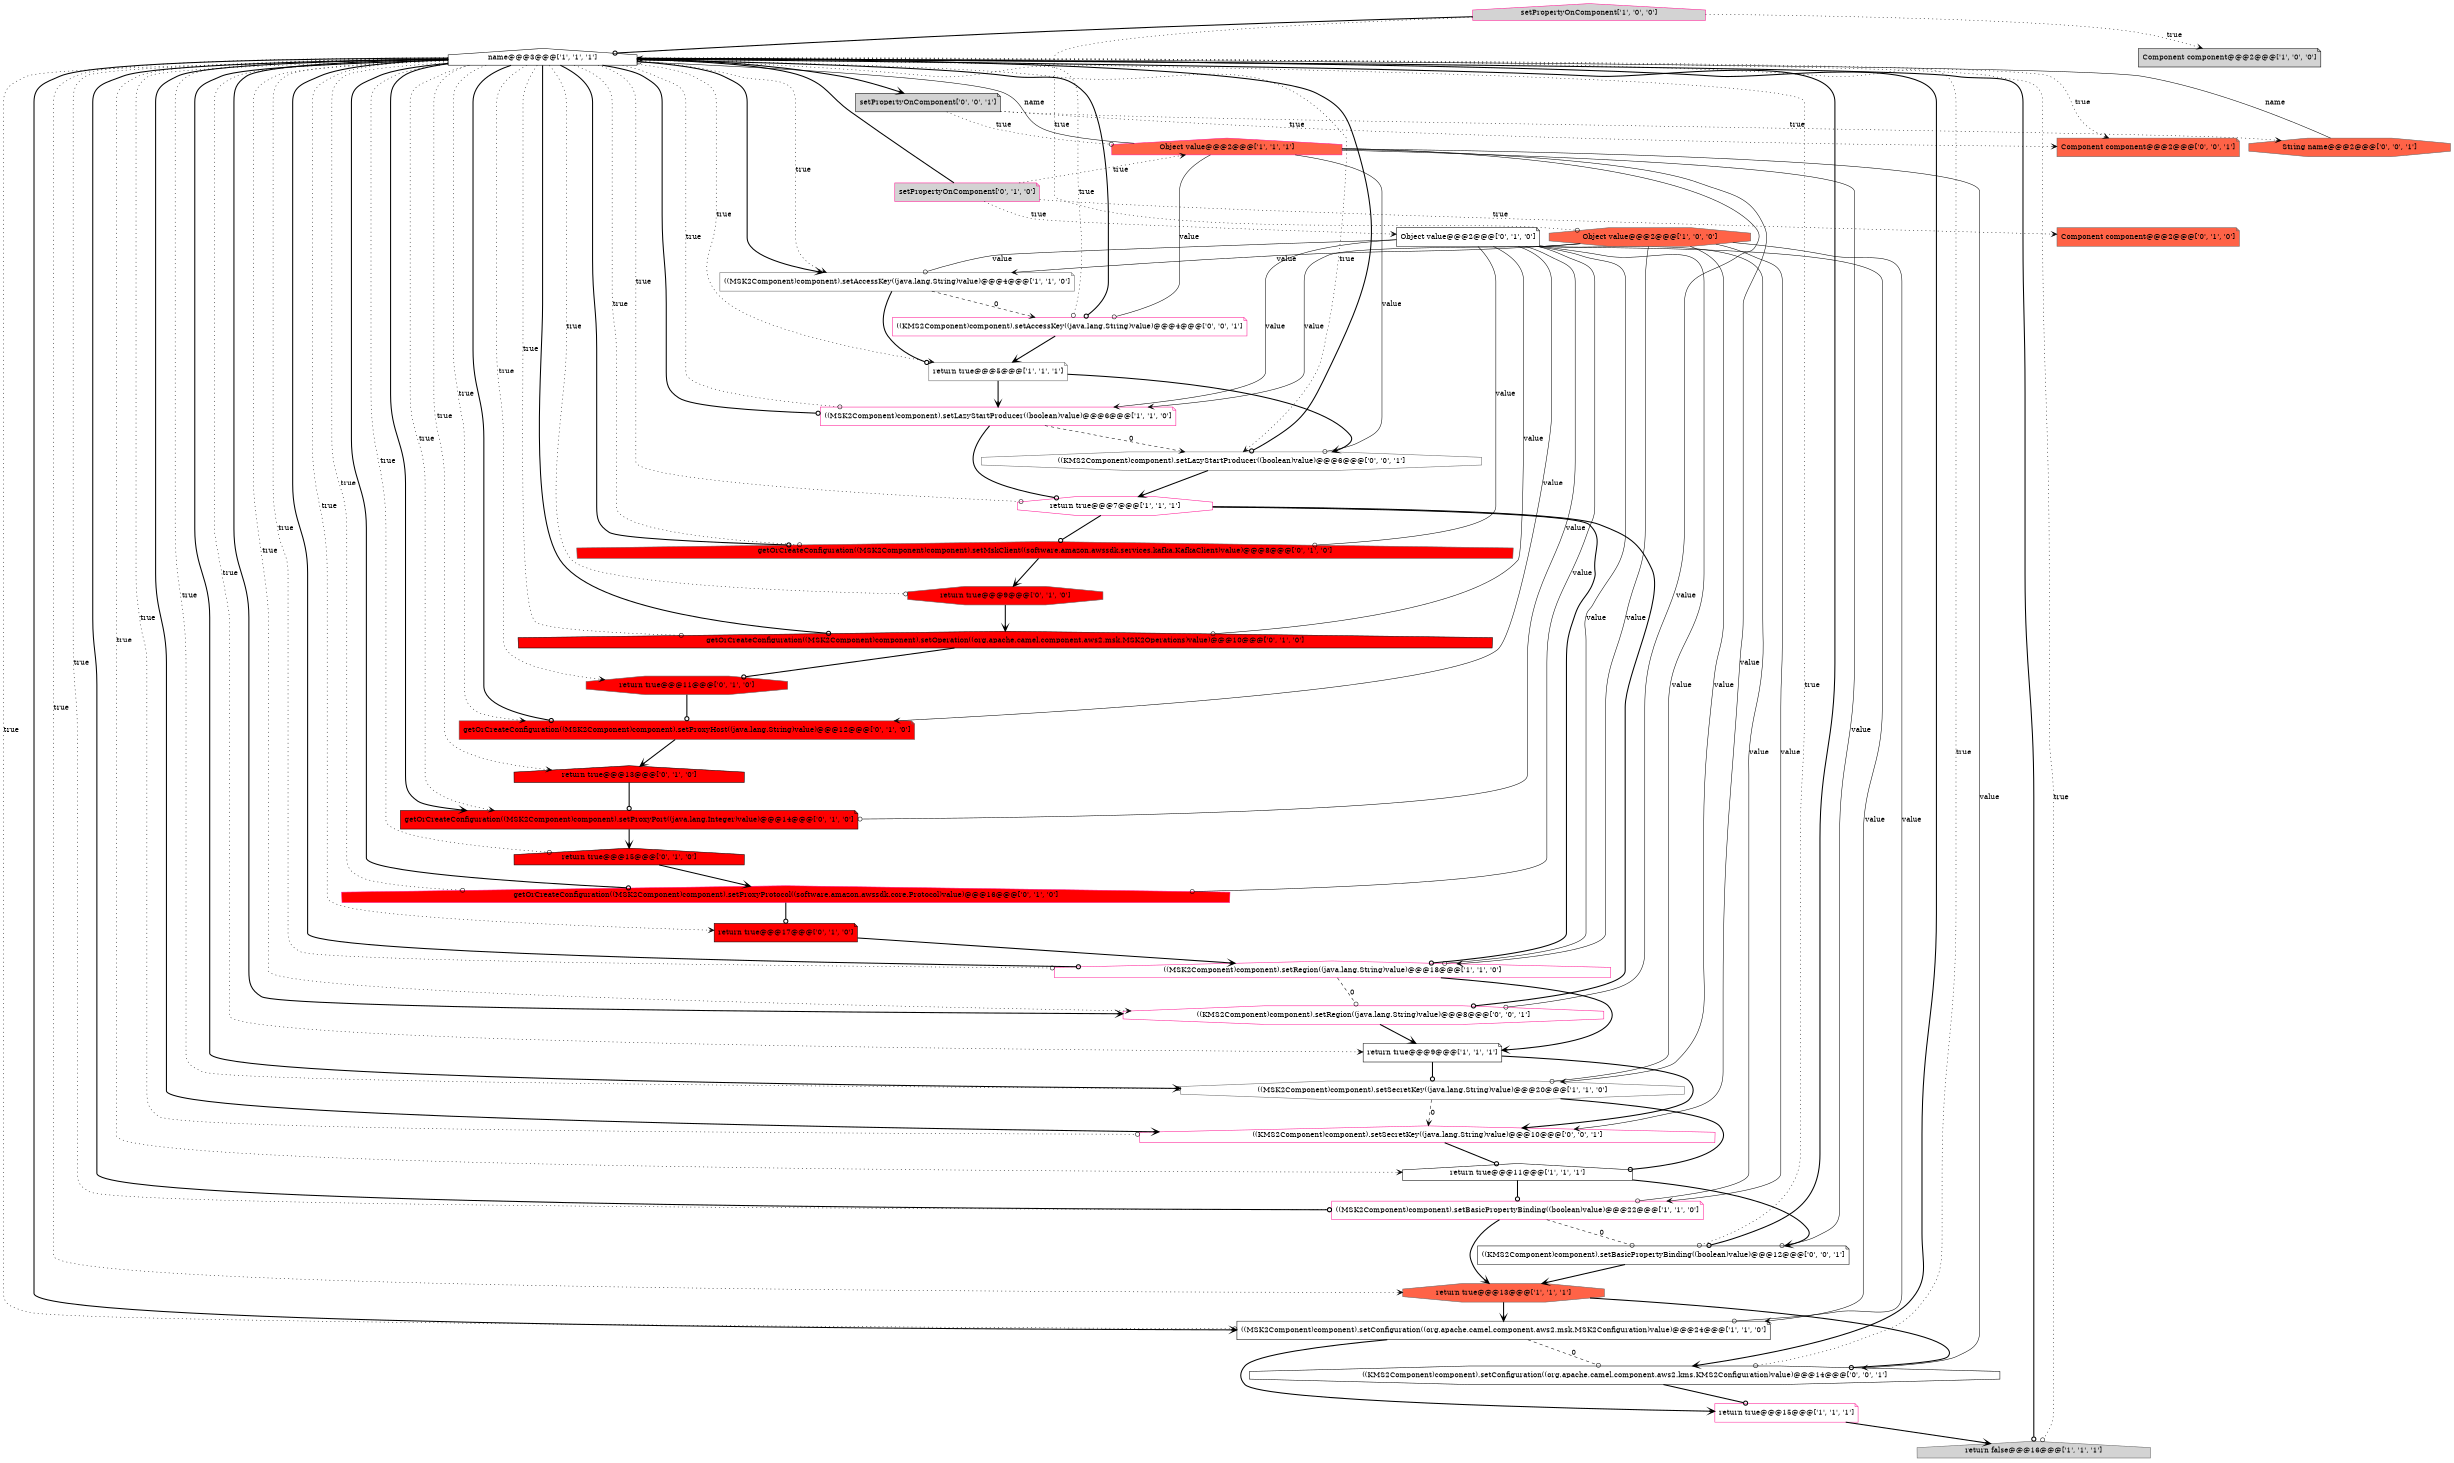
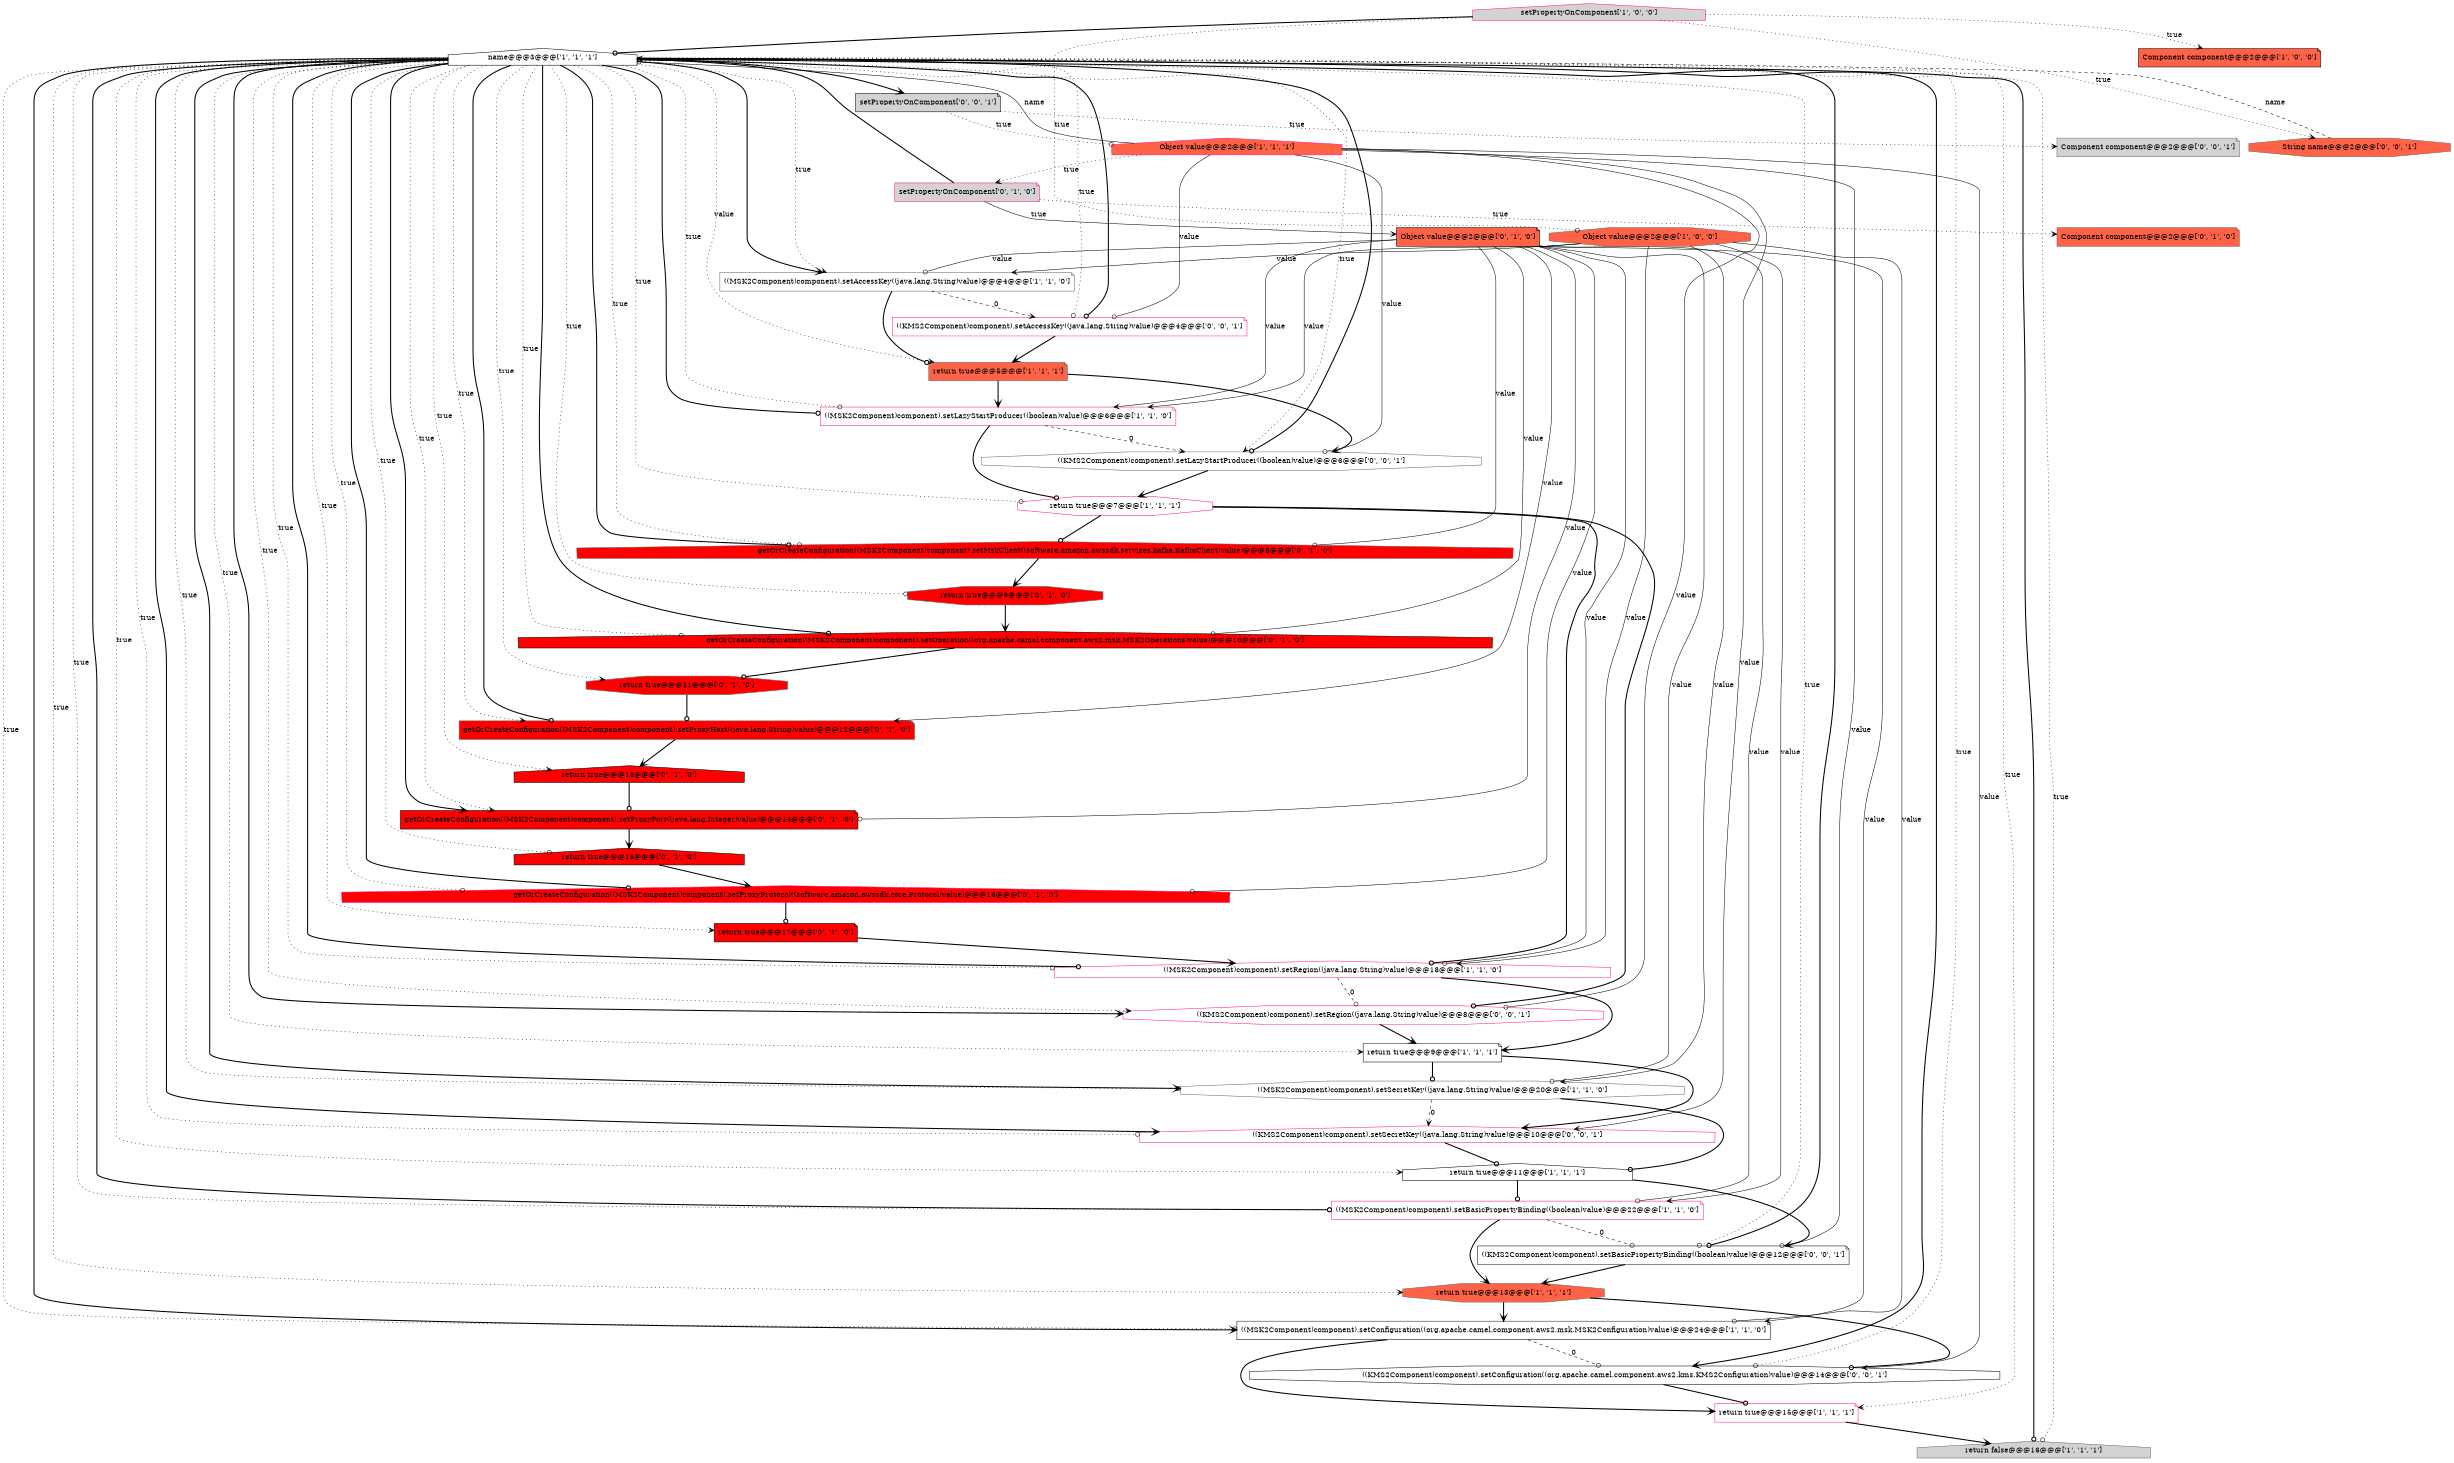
node "Component component@@@2@@@['1', '0', '0']": fillcolor lightgray -> tomato
edge "name@@@3@@@['1', '1', '1']" -> "Component component@@@2@@@['0', '0', '1']": now "name@@@3@@@['1', '1', '1']" -> "return true@@@15@@@['1', '1', '1']"
edge "String name@@@2@@@['0', '0', '1']" -> "name@@@3@@@['1', '1', '1']": style solid -> dashed
edge "setPropertyOnComponent['0', '0', '1']" -> "String name@@@2@@@['0', '0', '1']": now "setPropertyOnComponent['1', '0', '0']" -> "String name@@@2@@@['0', '0', '1']"
node "Component component@@@2@@@['0', '0', '1']": fillcolor tomato -> lightgray
edge "setPropertyOnComponent['0', '1', '0']" -> "Object value@@@2@@@['1', '1', '1']": reversed
edge "name@@@3@@@['1', '1', '1']" -> "return true@@@5@@@['1', '1', '1']": label "true" -> "value"
edge "setPropertyOnComponent['0', '1', '0']" -> "Object value@@@2@@@['0', '1', '0']": style dotted -> solid
node "Object value@@@2@@@['0', '1', '0']": fillcolor white -> tomato
node "return true@@@5@@@['1', '1', '1']": fillcolor white -> tomato
